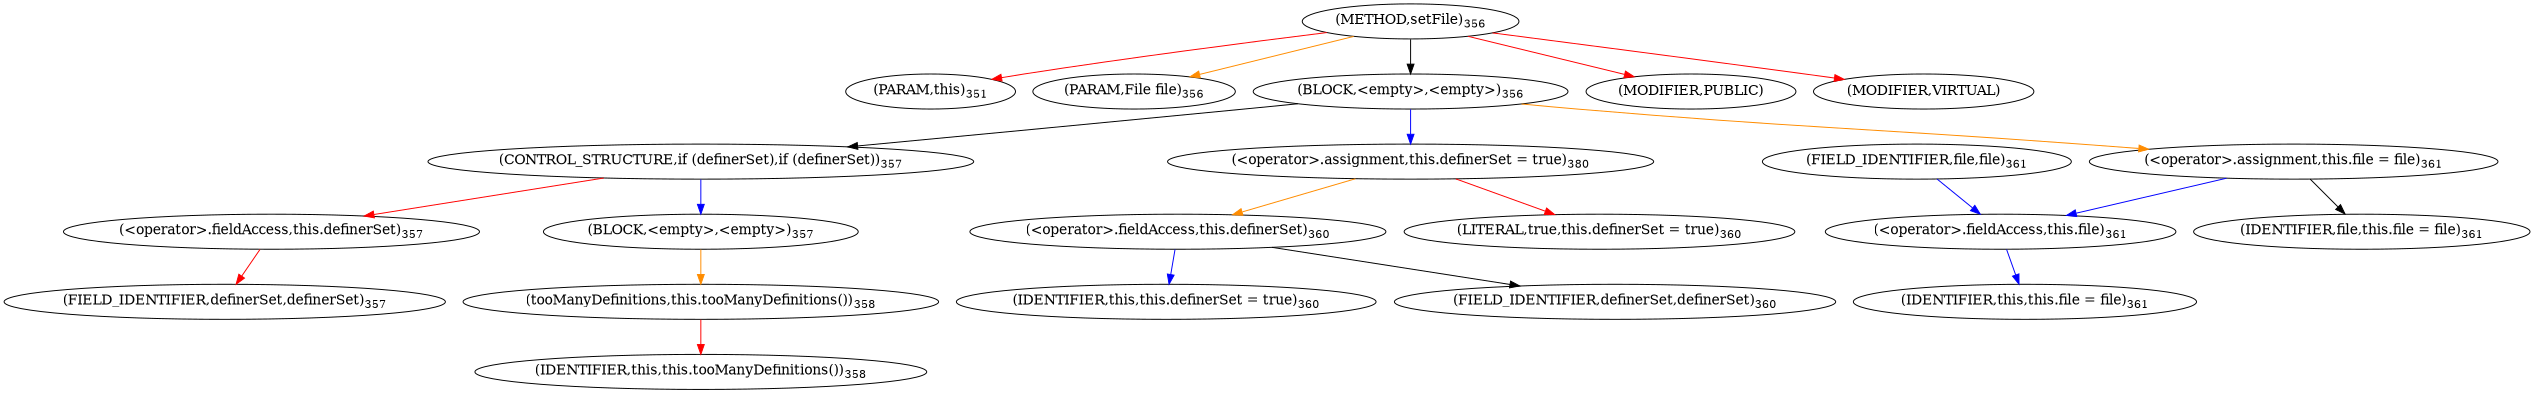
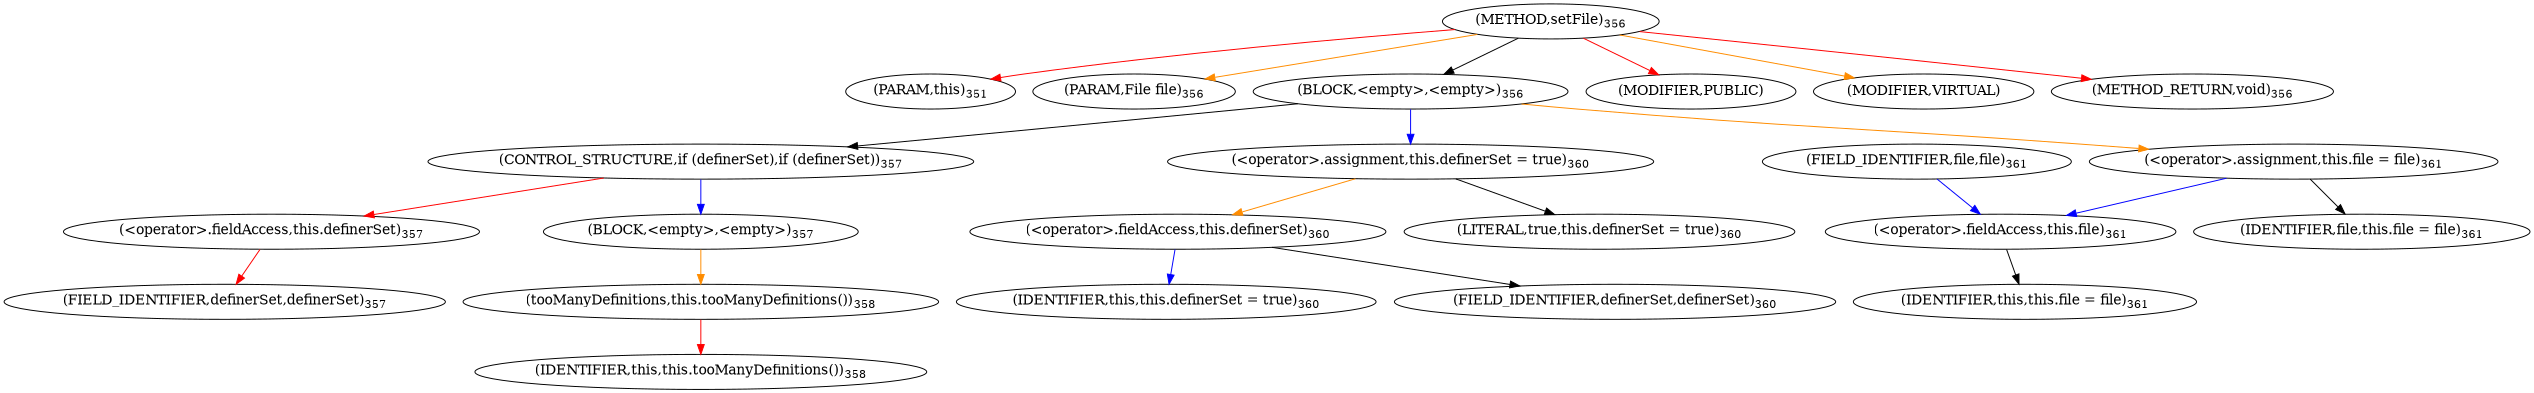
edge "(METHOD,setFile)" -> "(MODIFIER,VIRTUAL)": color red -> darkorange
node "(METHOD_RETURN,void)": added
node "(<operator>.assignment,this.definerSet = true)": text "380" -> "360"
edge "(<operator>.assignment,this.definerSet = true)" -> "(LITERAL,true,this.definerSet = true)": color red -> black
edge "(<operator>.fieldAccess,this.file)" -> "(IDENTIFIER,this,this.file = file)": color blue -> black
